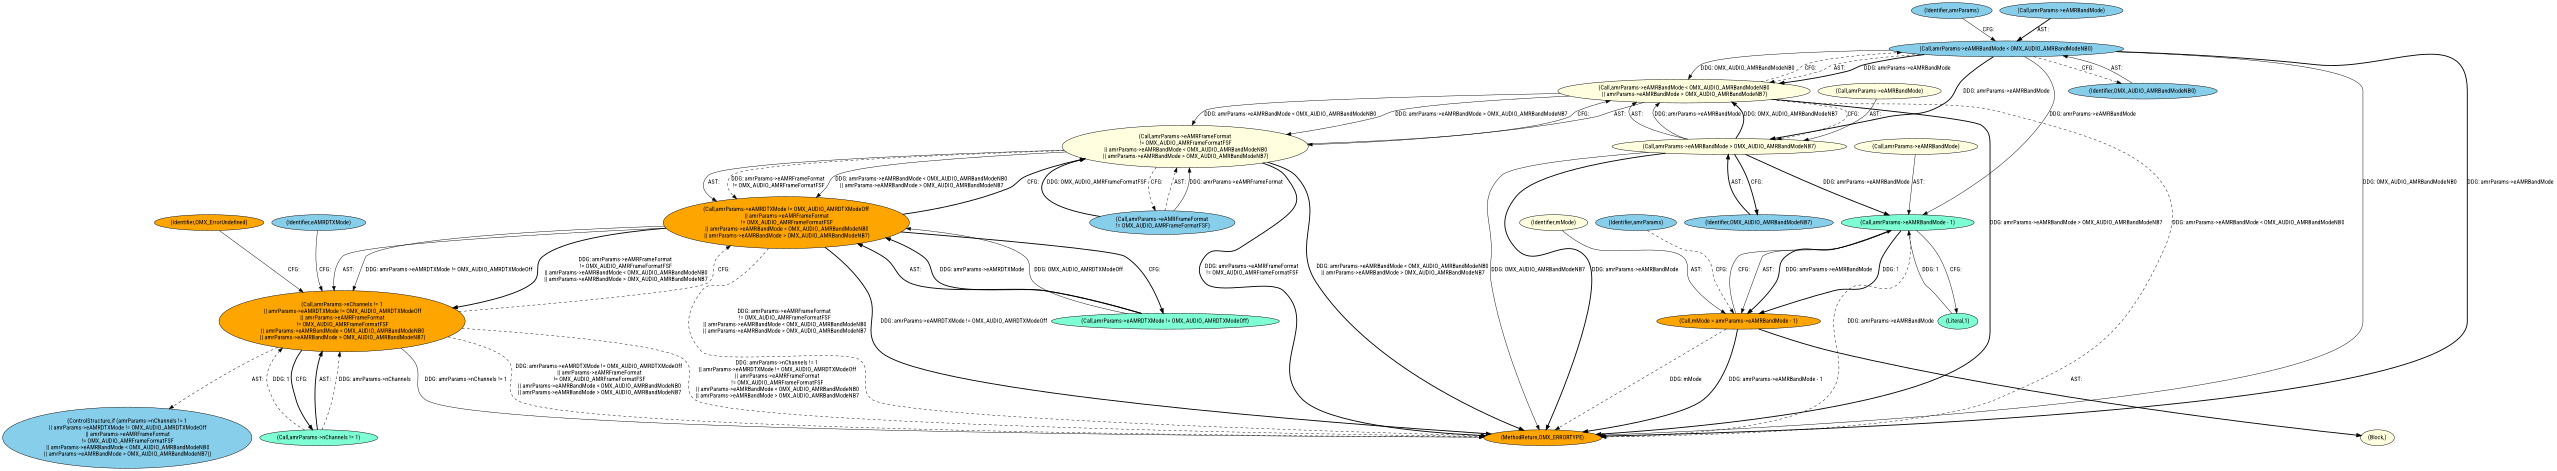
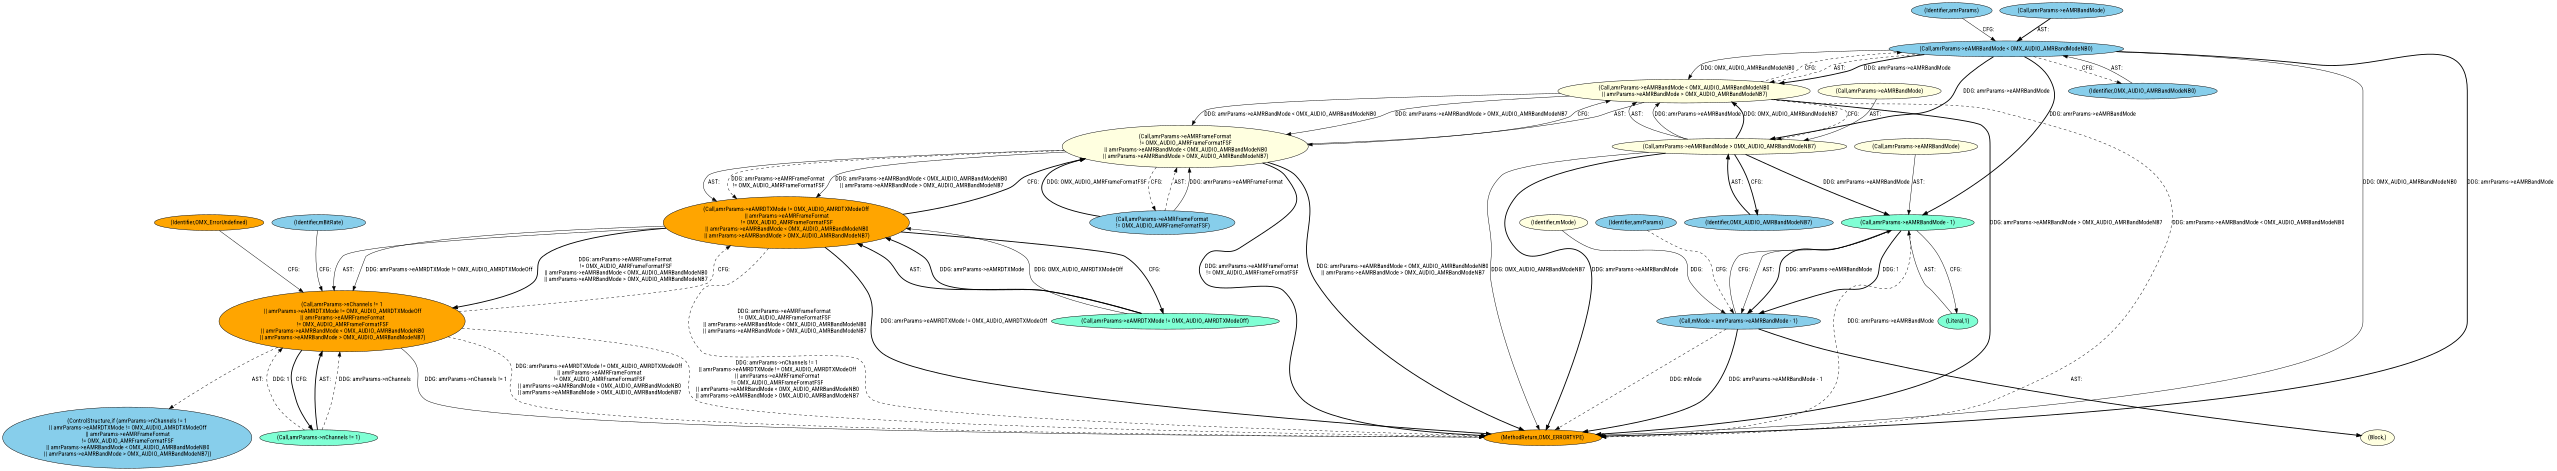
edge "(Call,amrParams->eAMRBandMode < OMX_AUDIO_AMRBandModeNB0)" -> "(Call,amrParams->eAMRBandMode - 1)": style solid -> bold
node "(Identifier,eAMRDTXMode)": label "(Identifier,eAMRDTXMode)" -> "(Identifier,mBitRate)"
edge "(Identifier,mMode)" -> "(Call,mMode = amrParams->eAMRBandMode - 1)": label "AST: " -> "DDG: "
edge "(Literal,1)" -> "(Call,amrParams->eAMRBandMode - 1)": label "DDG: 1" -> "AST: "
node "(Call,mMode = amrParams->eAMRBandMode - 1)": fillcolor orange -> skyblue
